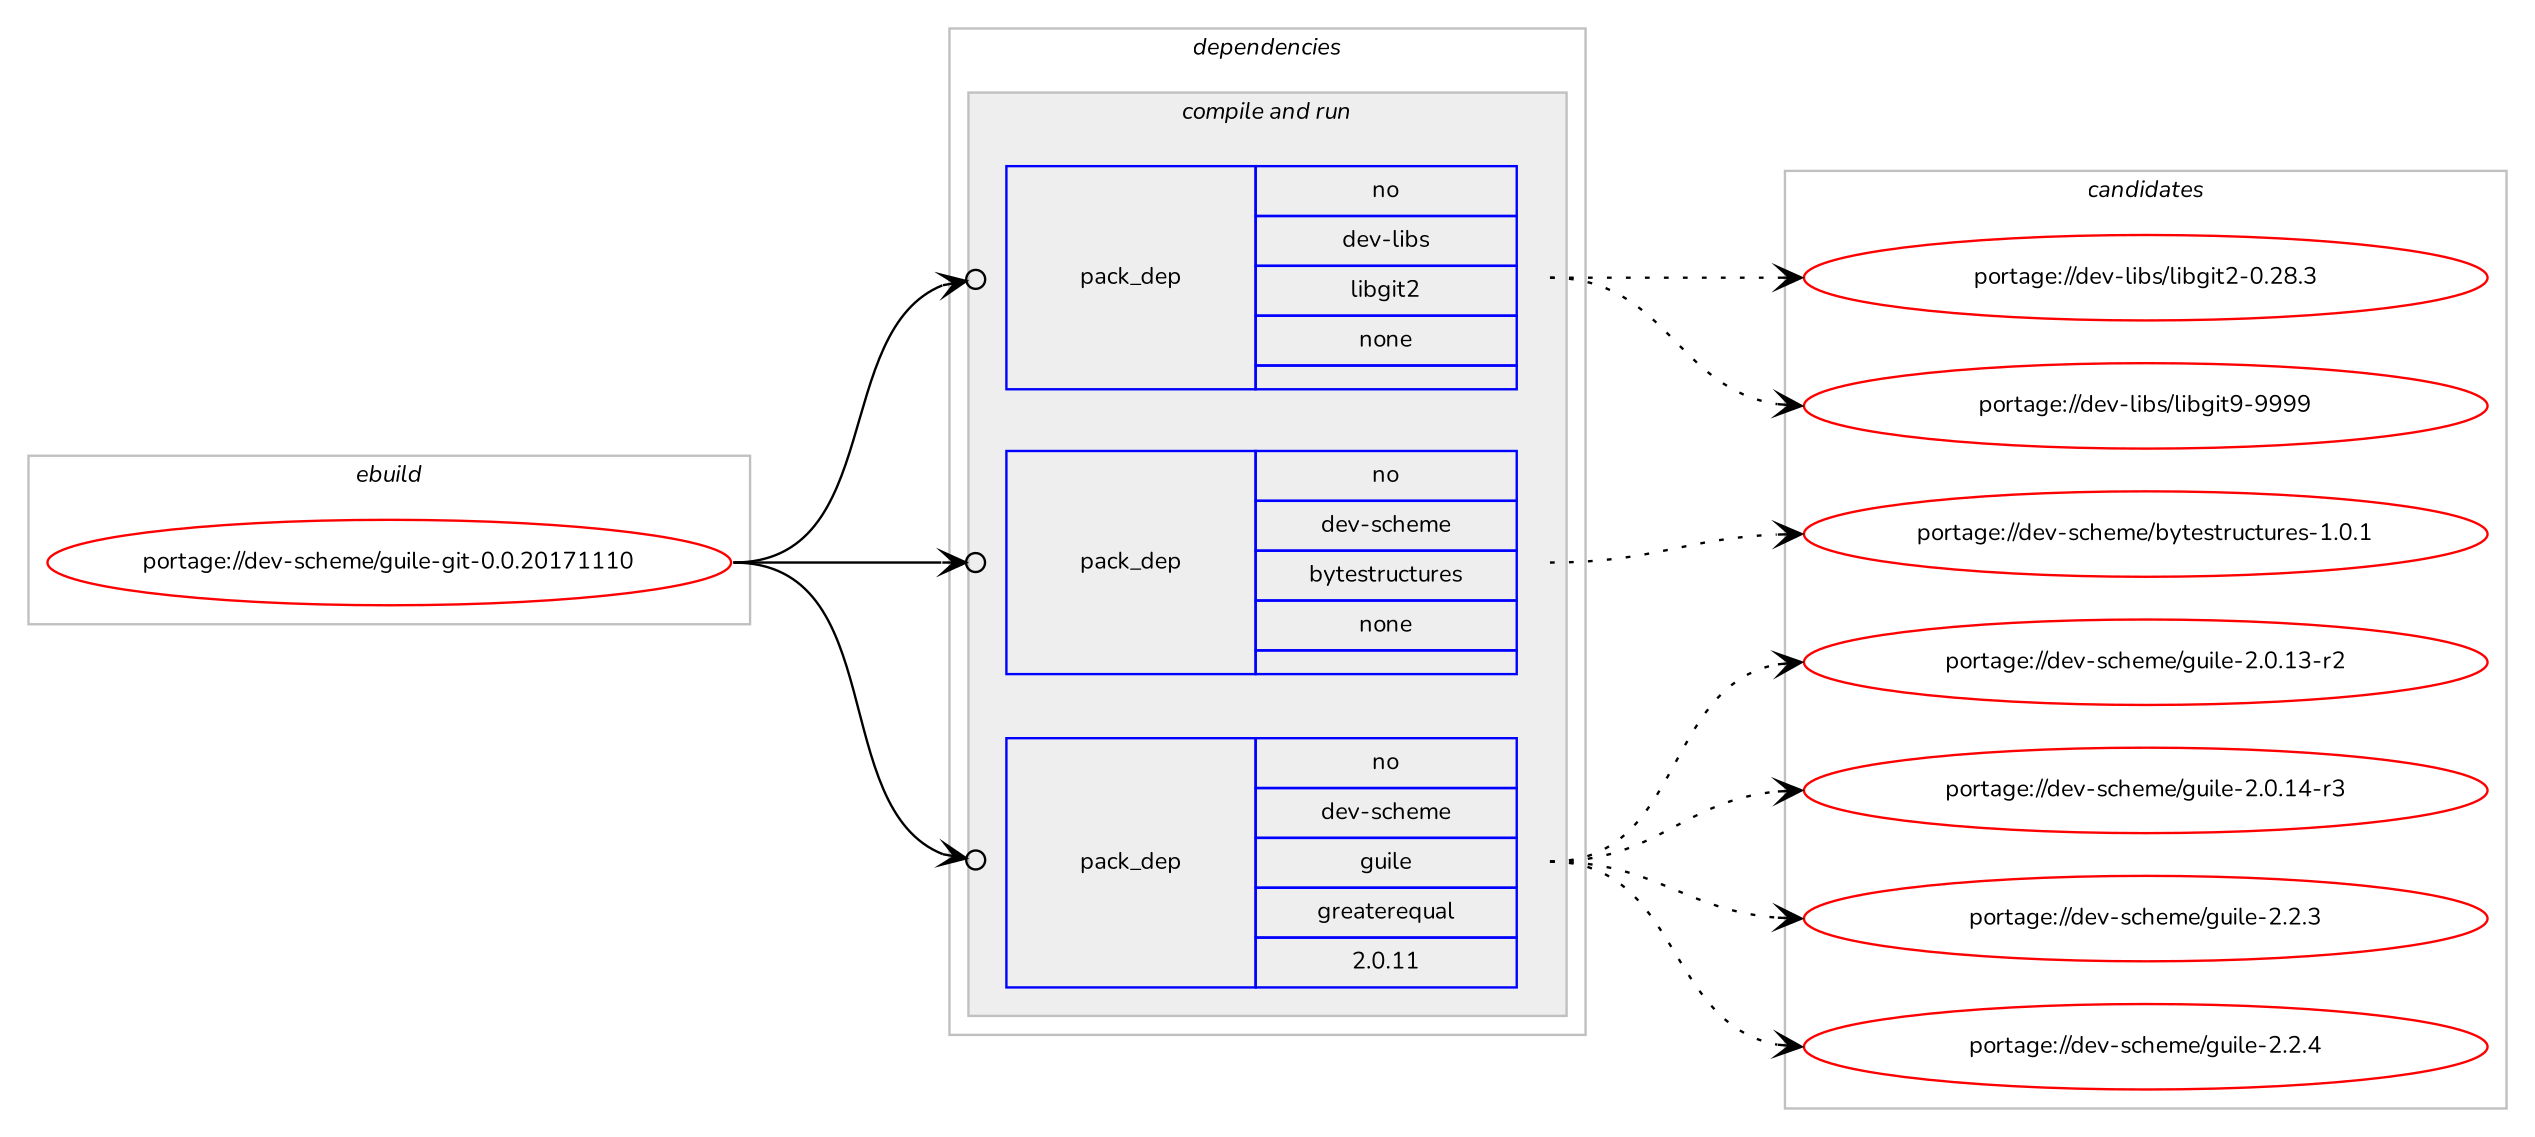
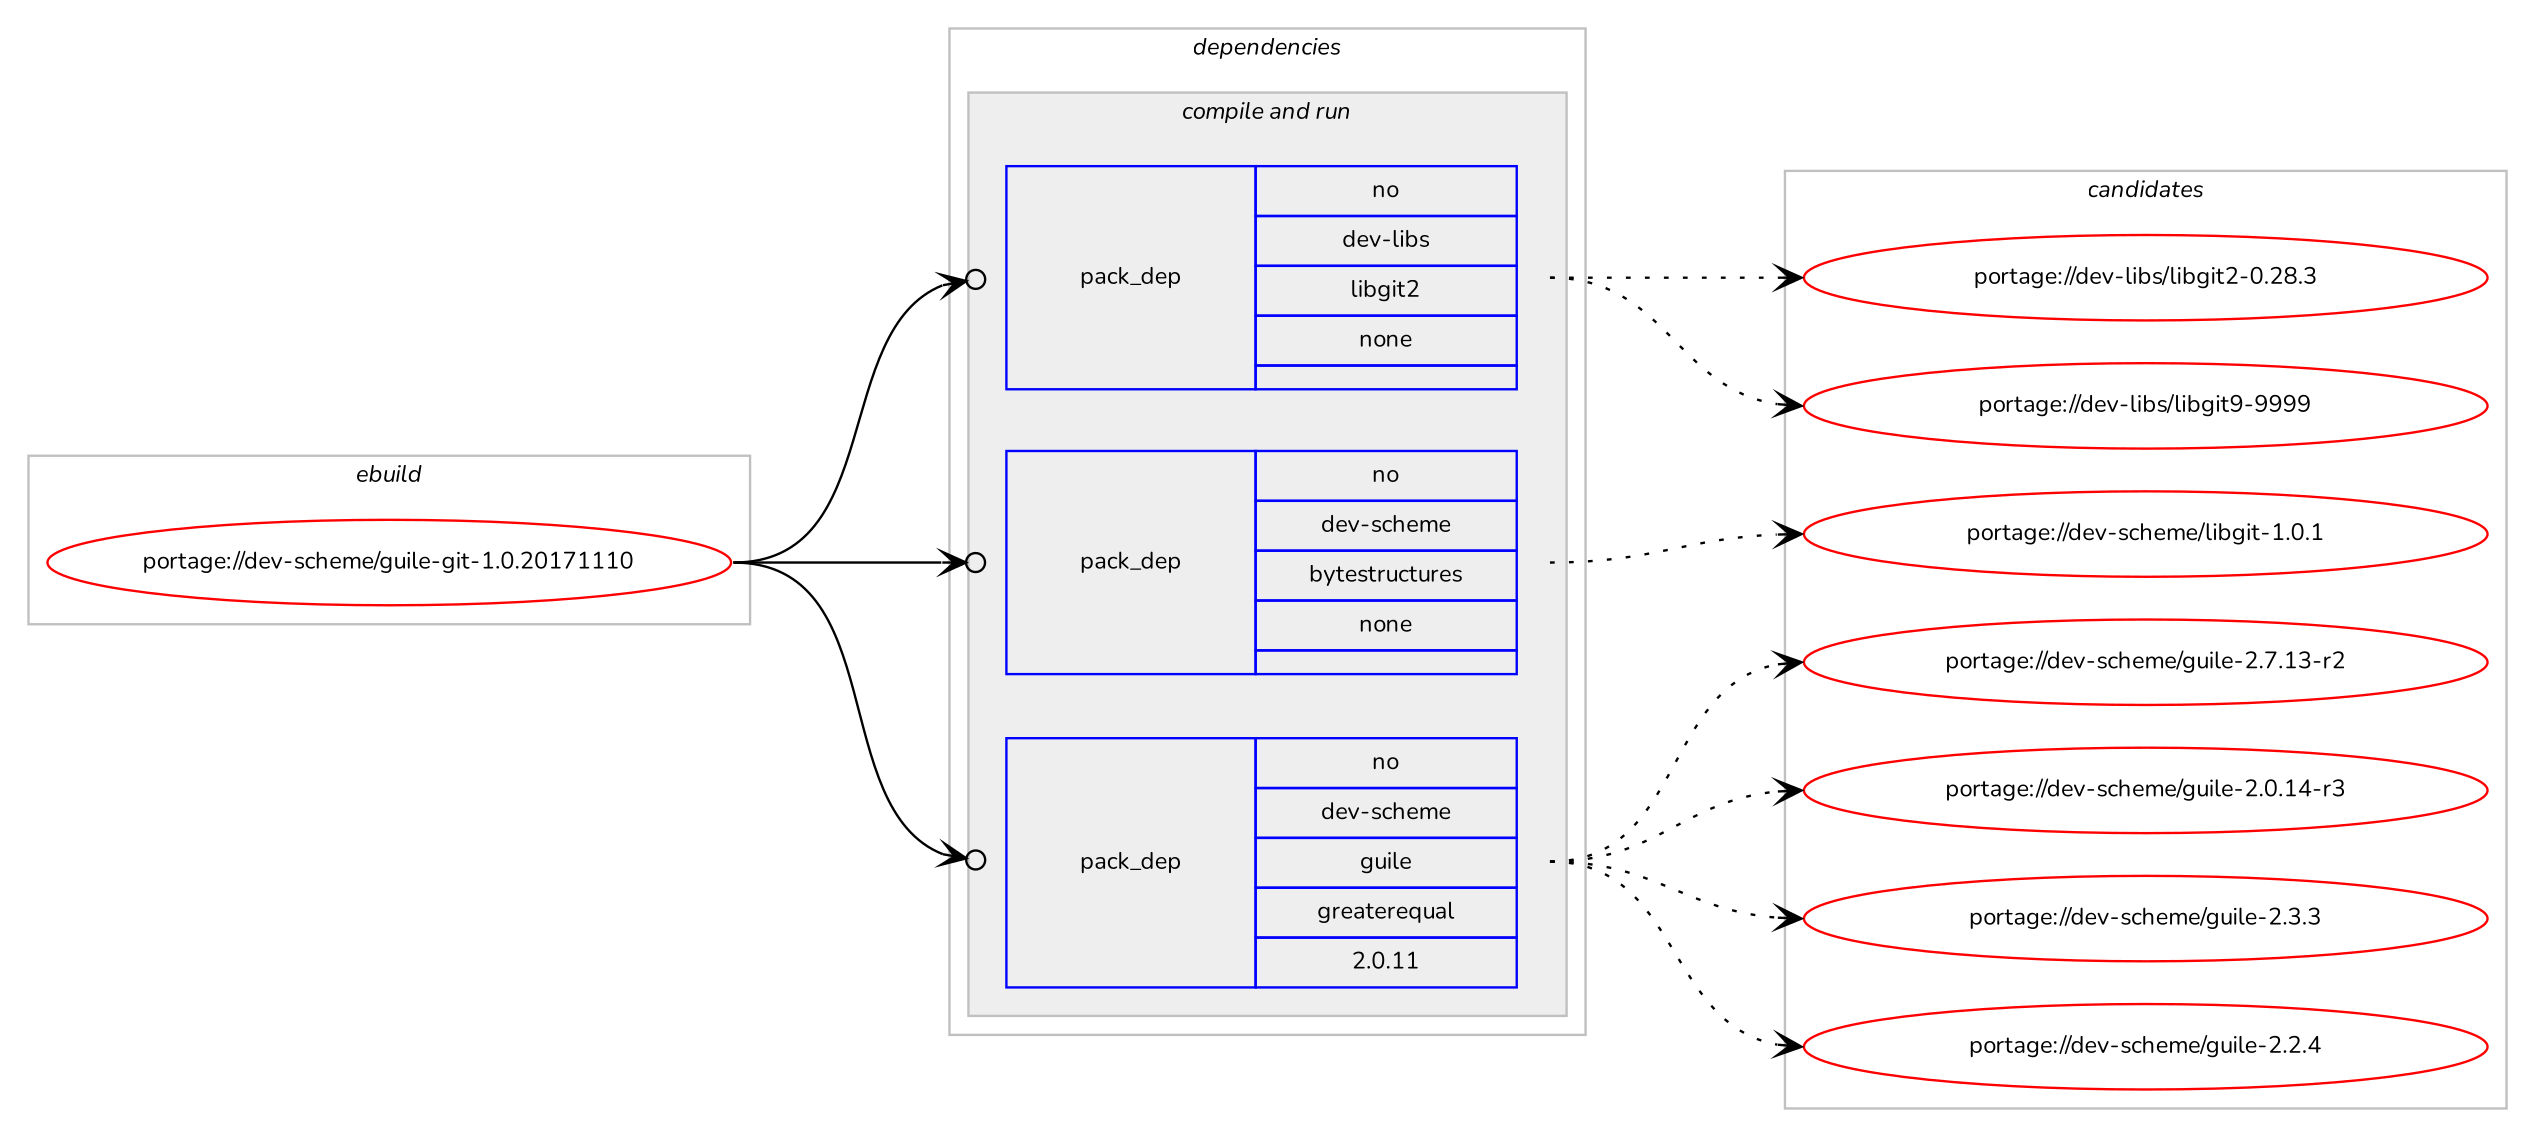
node "portage://dev-scheme/bytestructures-1.0.1": label "portage://dev-scheme/bytestructures-1.0.1" -> "portage://dev-scheme/libgit-1.0.1"
node "portage://dev-scheme/guile-git-0.0.20171110": label "portage://dev-scheme/guile-git-0.0.20171110" -> "portage://dev-scheme/guile-git-1.0.20171110"
node "portage://dev-scheme/guile-2.0.13-r2": label "portage://dev-scheme/guile-2.0.13-r2" -> "portage://dev-scheme/guile-2.7.13-r2"
node "portage://dev-scheme/guile-2.2.3": label "portage://dev-scheme/guile-2.2.3" -> "portage://dev-scheme/guile-2.3.3"
